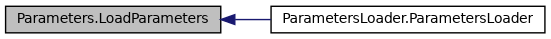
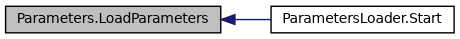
node "ParametersLoader.ParametersLoader": label "ParametersLoader.ParametersLoader" -> "ParametersLoader.Start"
